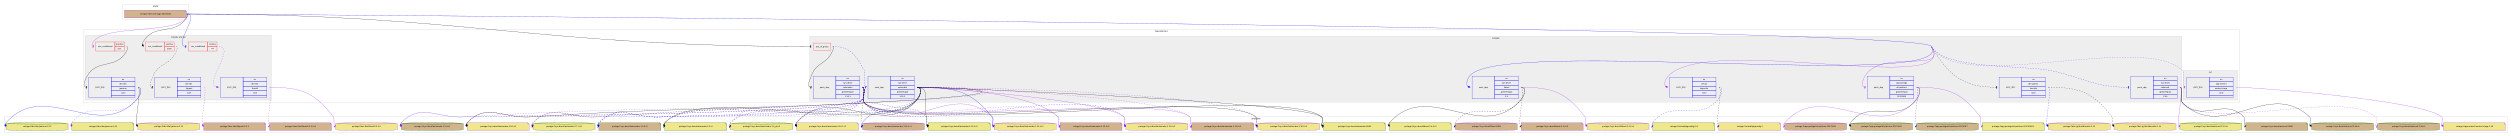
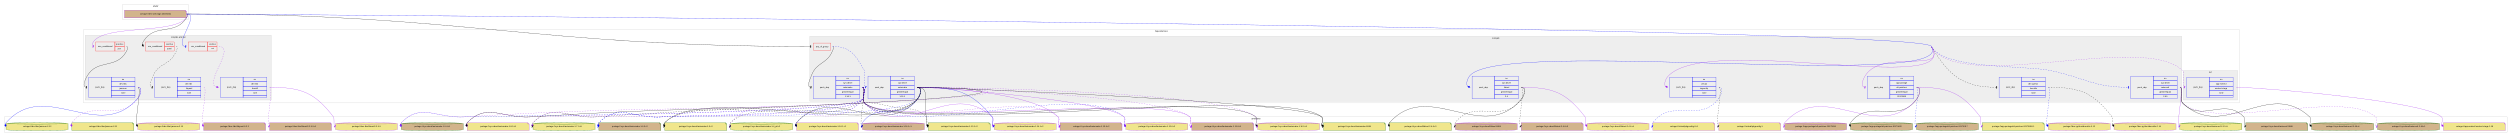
node "portage://virtual/pkgconfig-0-r1": color darkgreen -> purple
